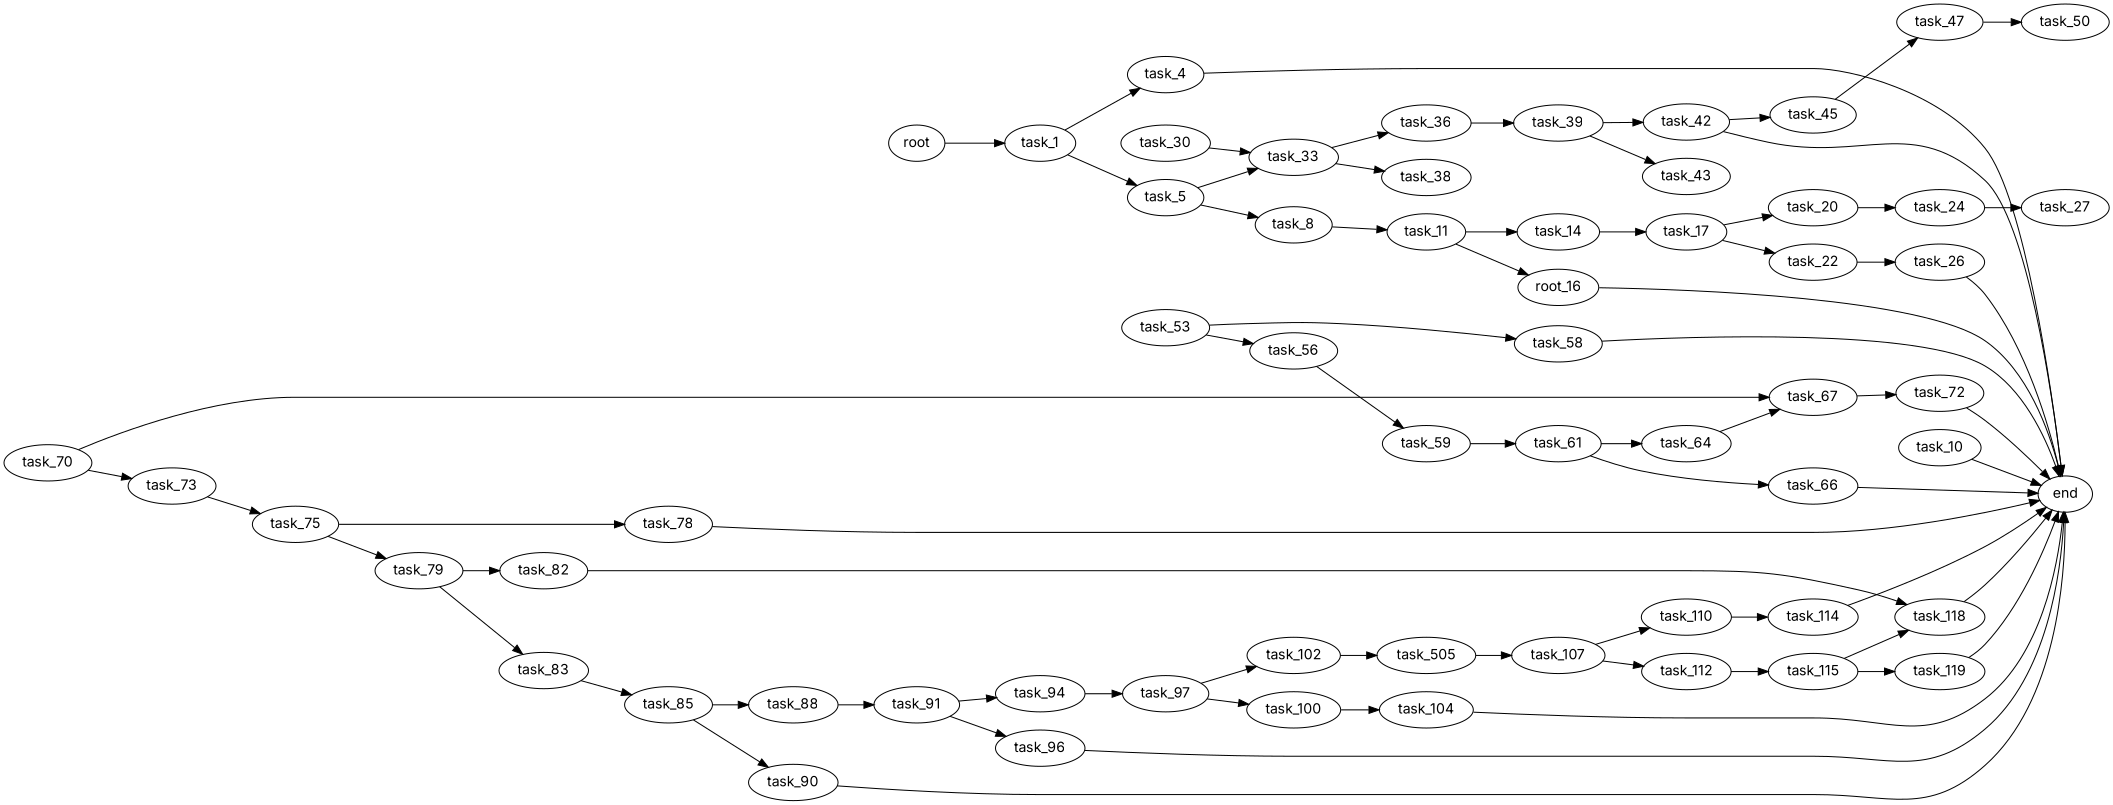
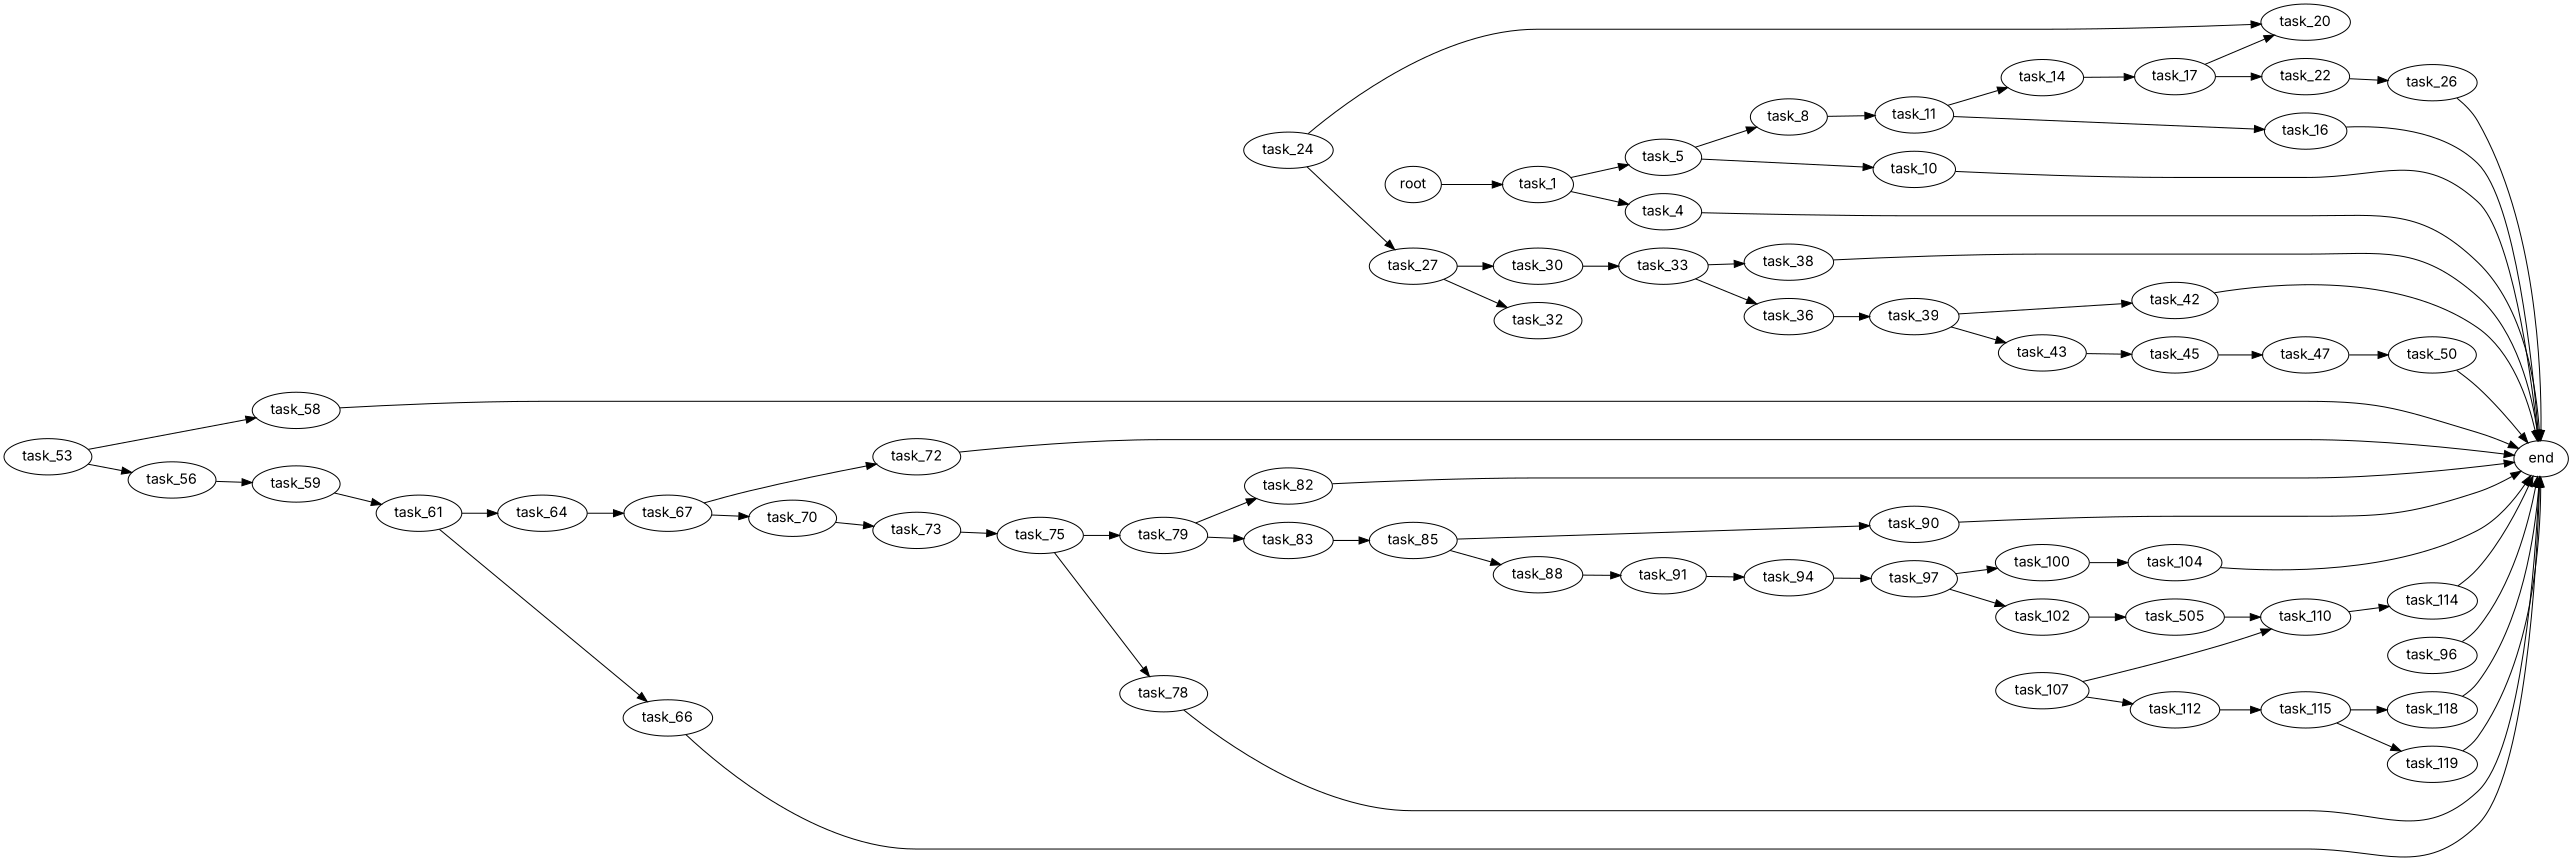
edge "task_42" -> "task_45": now "task_43" -> "task_45"
edge "task_5" -> "task_33": now "task_5" -> "task_10"
edge "task_20" -> "task_24": reversed
edge "task_38" -> "end": added
edge "task_27" -> "task_30": added
node "root_16": label "root_16" -> "task_16"
node "task_32": added
edge "task_70" -> "task_67": reversed
edge "task_50" -> "end": added
edge "task_82" -> "task_118": now "task_82" -> "end"
edge "task_505" -> "task_107": now "task_505" -> "task_110"
edge "task_91" -> "task_96": removed
